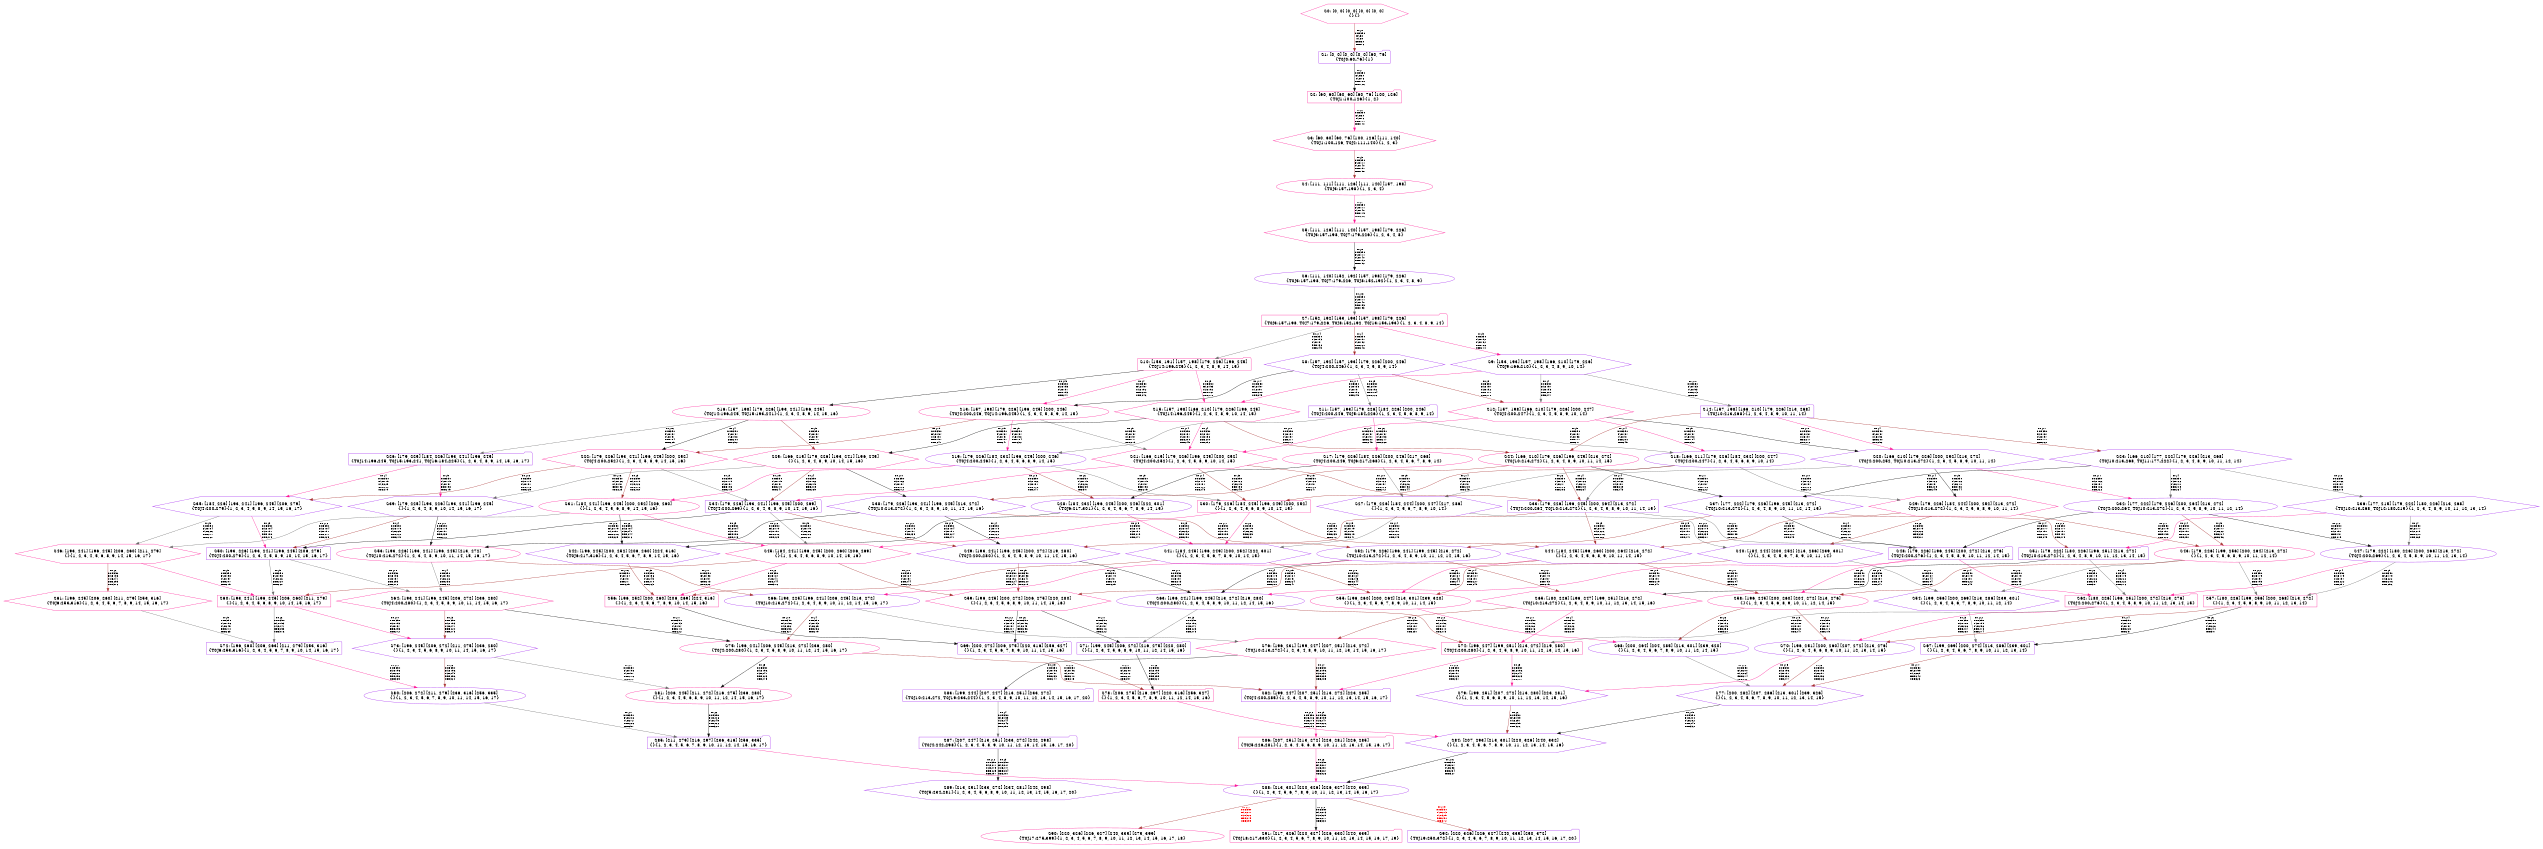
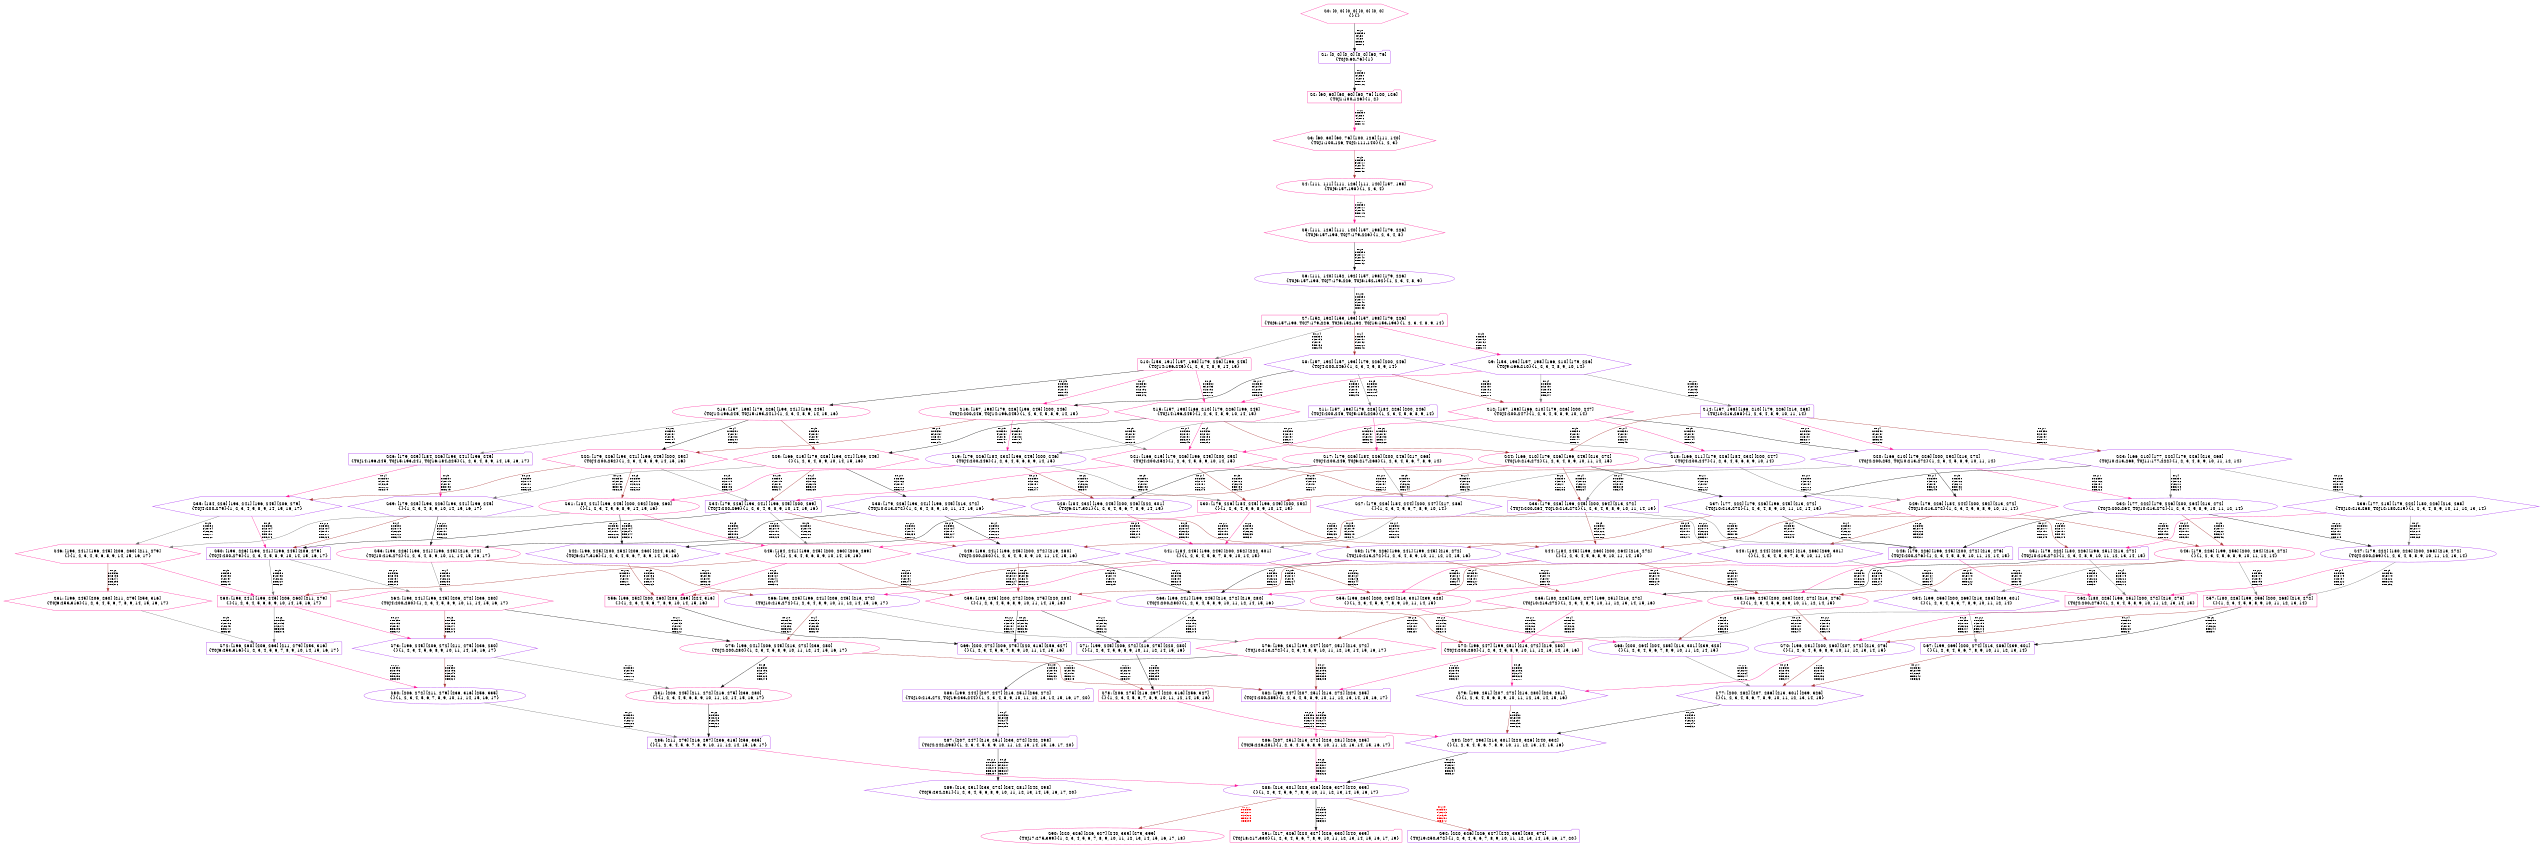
edge "S0: [0, 0] [0, 0] [0, 0] [0, 0] {}{}" -> "S1: [0, 0] [0, 0] [0, 0] [60, 76] {T0J0:60-76}{1}": color brown -> black
